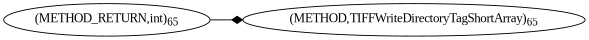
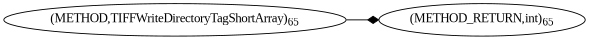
edge "(METHOD_RETURN,int)" -> "(METHOD,TIFFWriteDirectoryTagShortArray)": reversed
